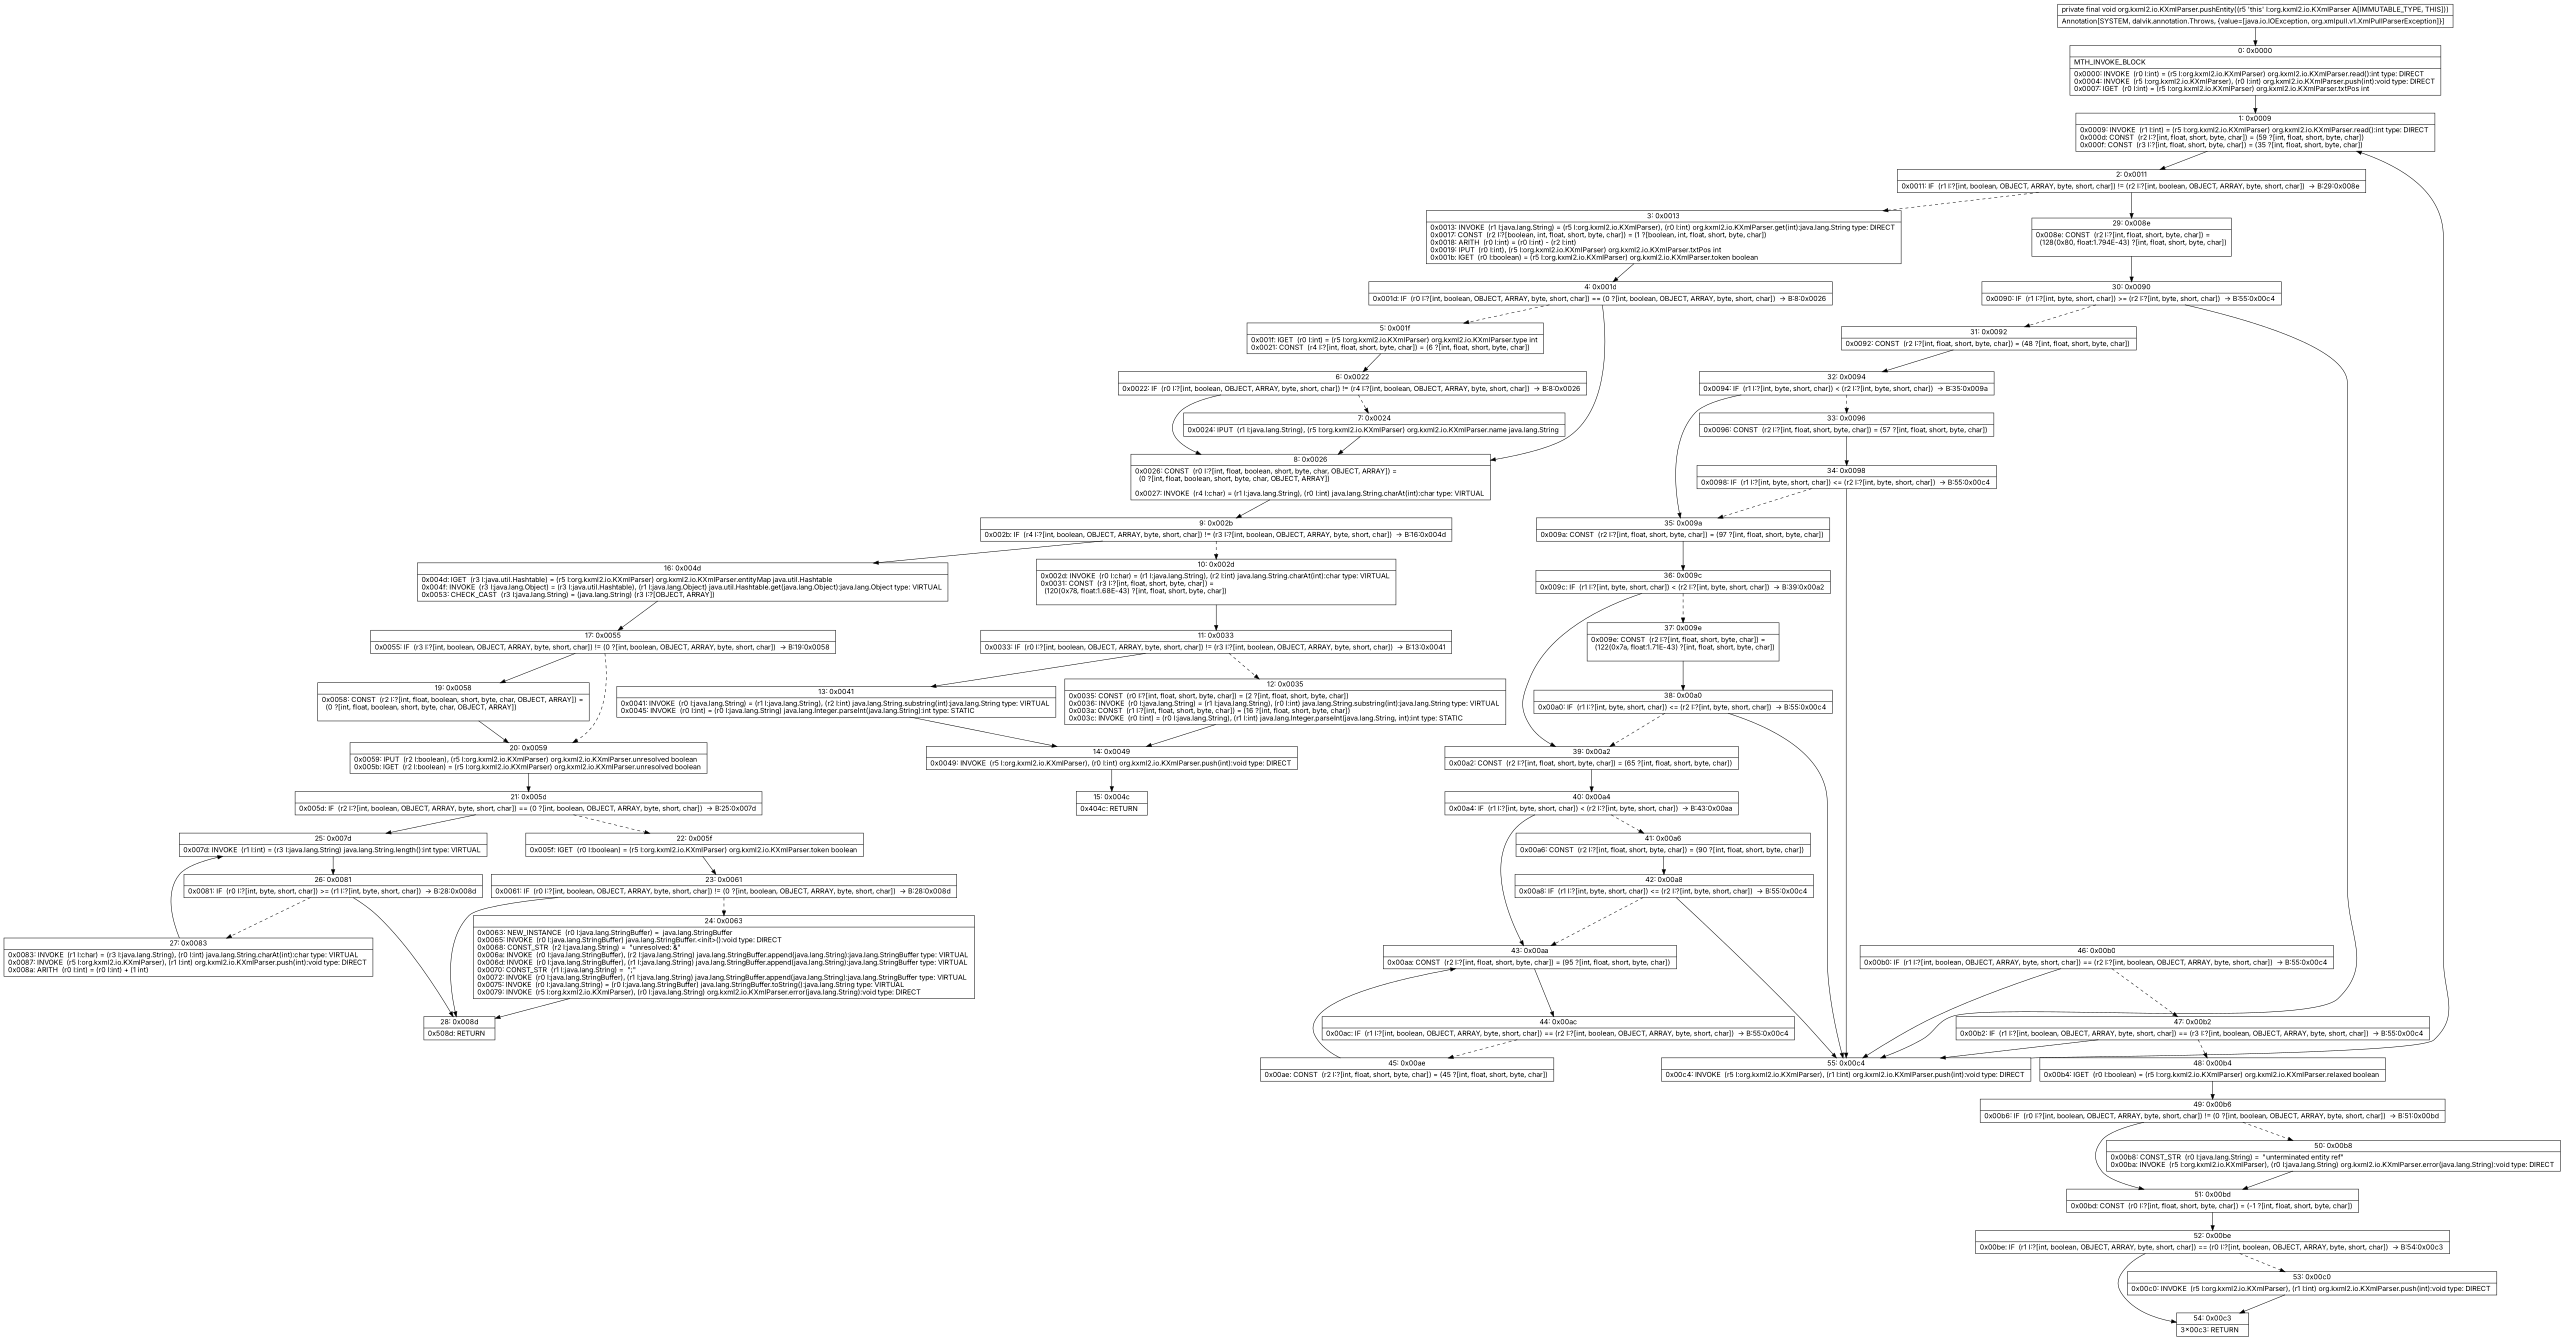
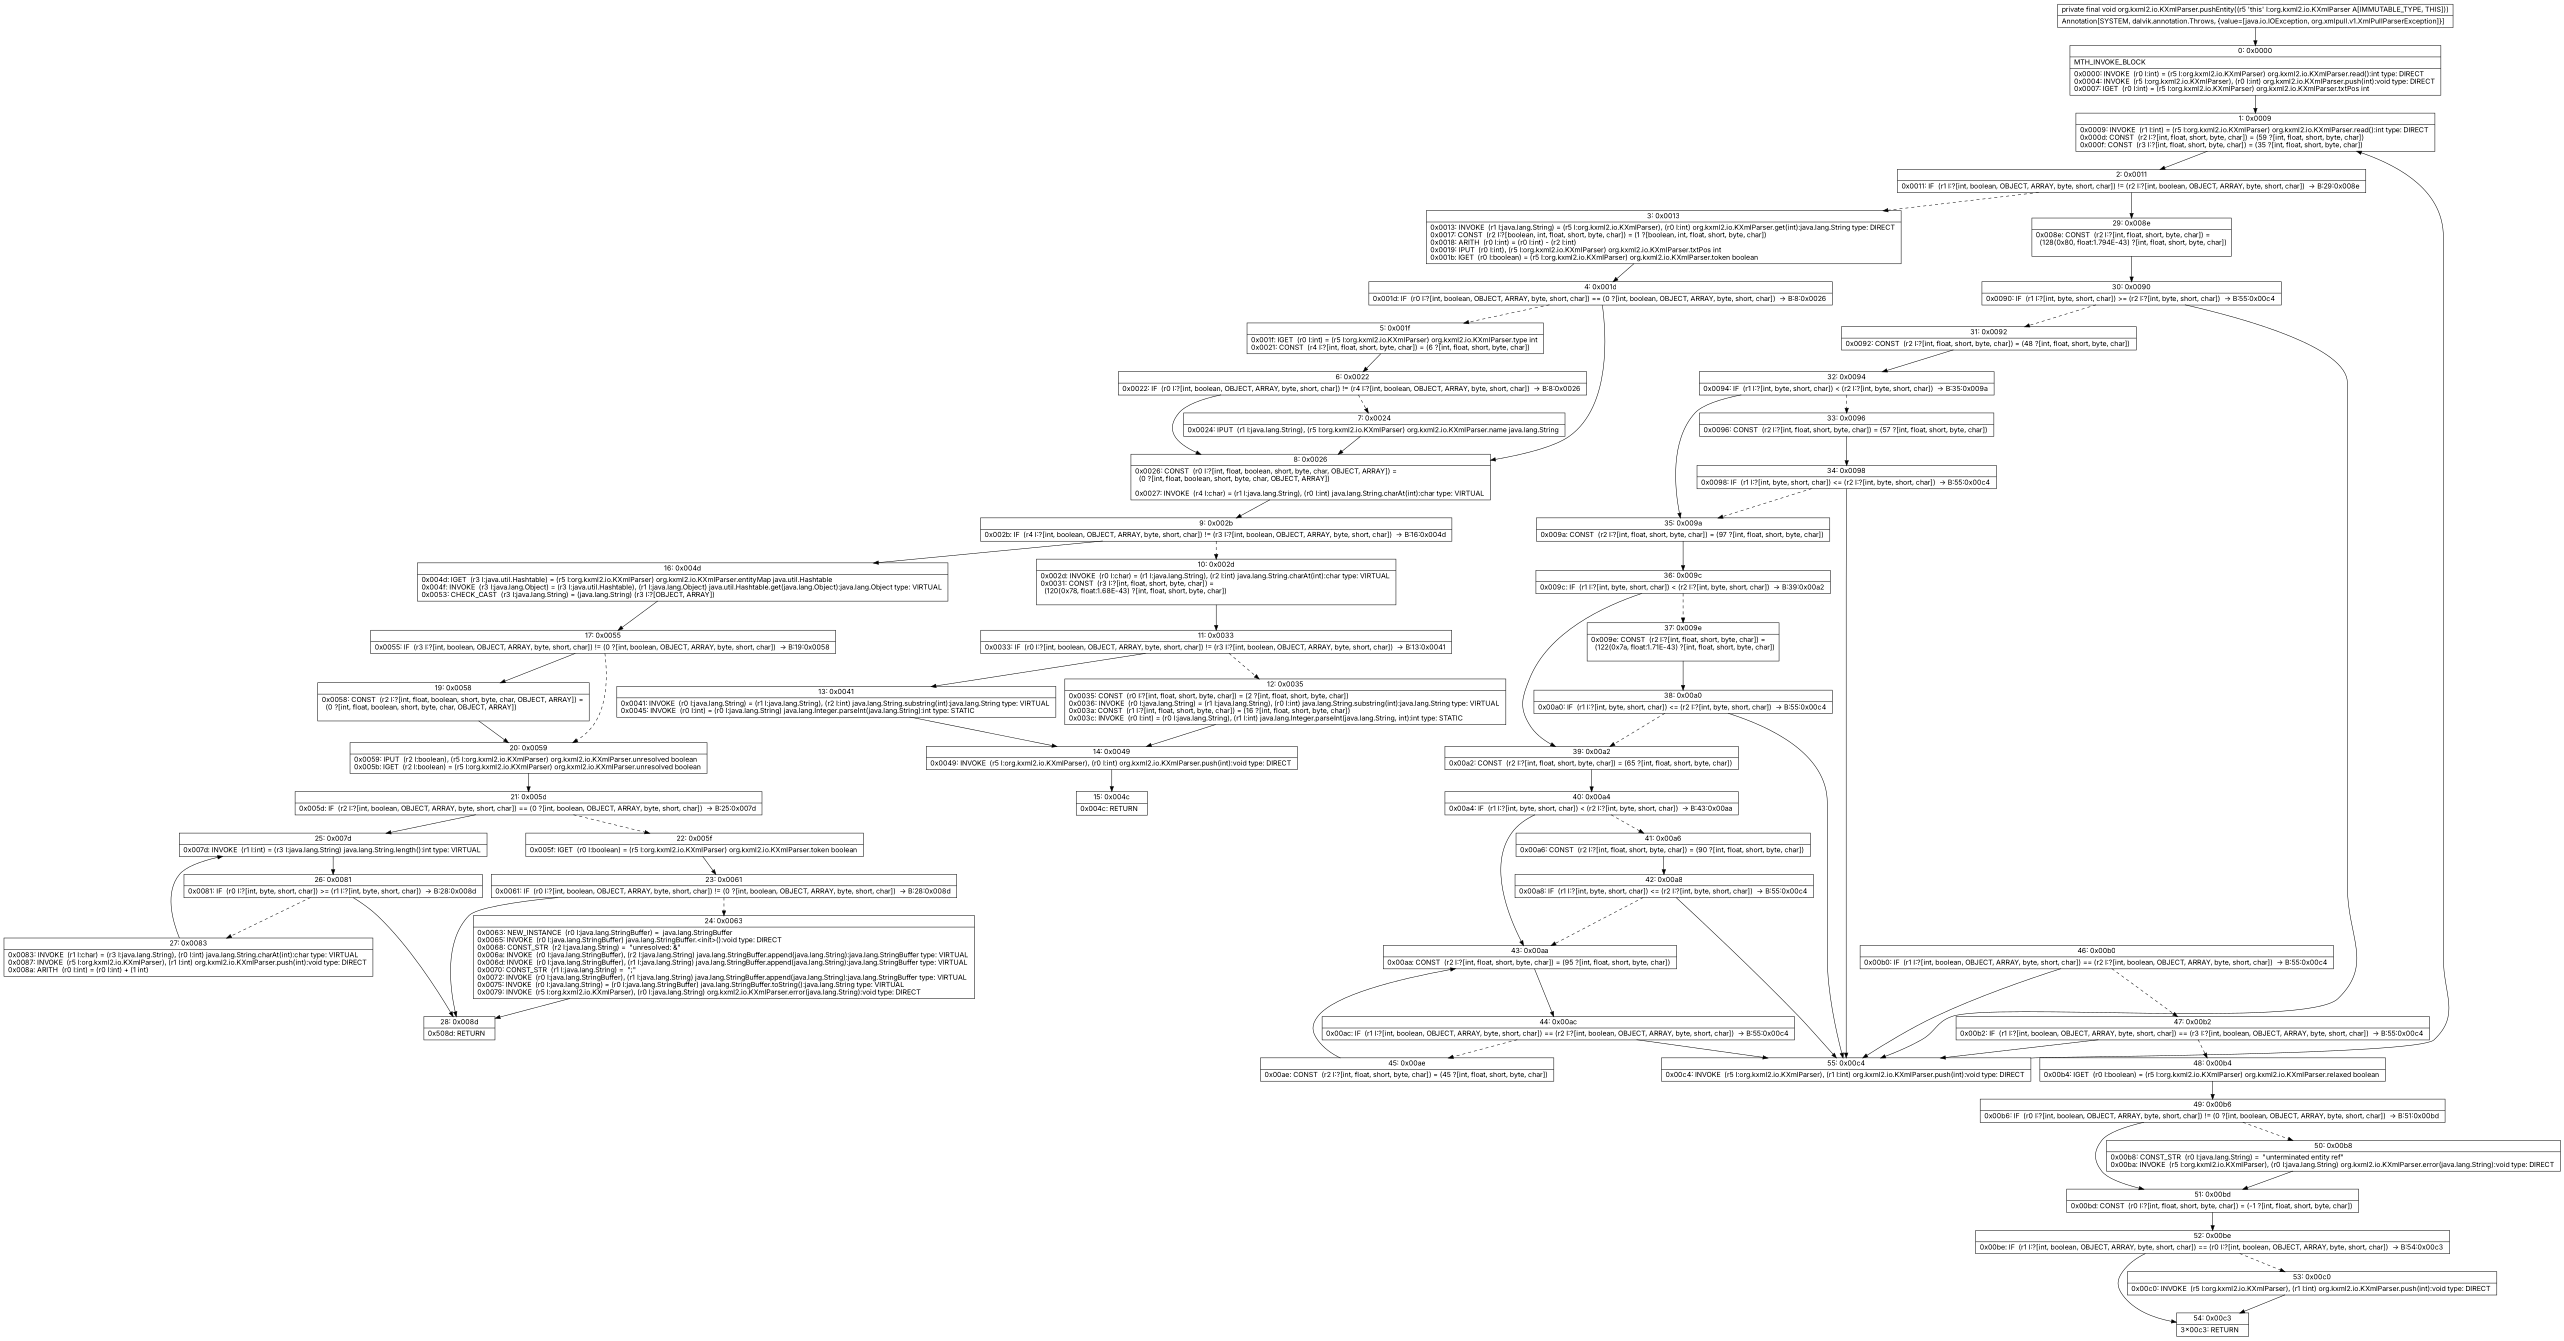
node "15: 0x004c": text "0x404c: RETURN" -> "0x004c: RETURN"
edge "44: 0x00ac" -> "55: 0x00c4": added
